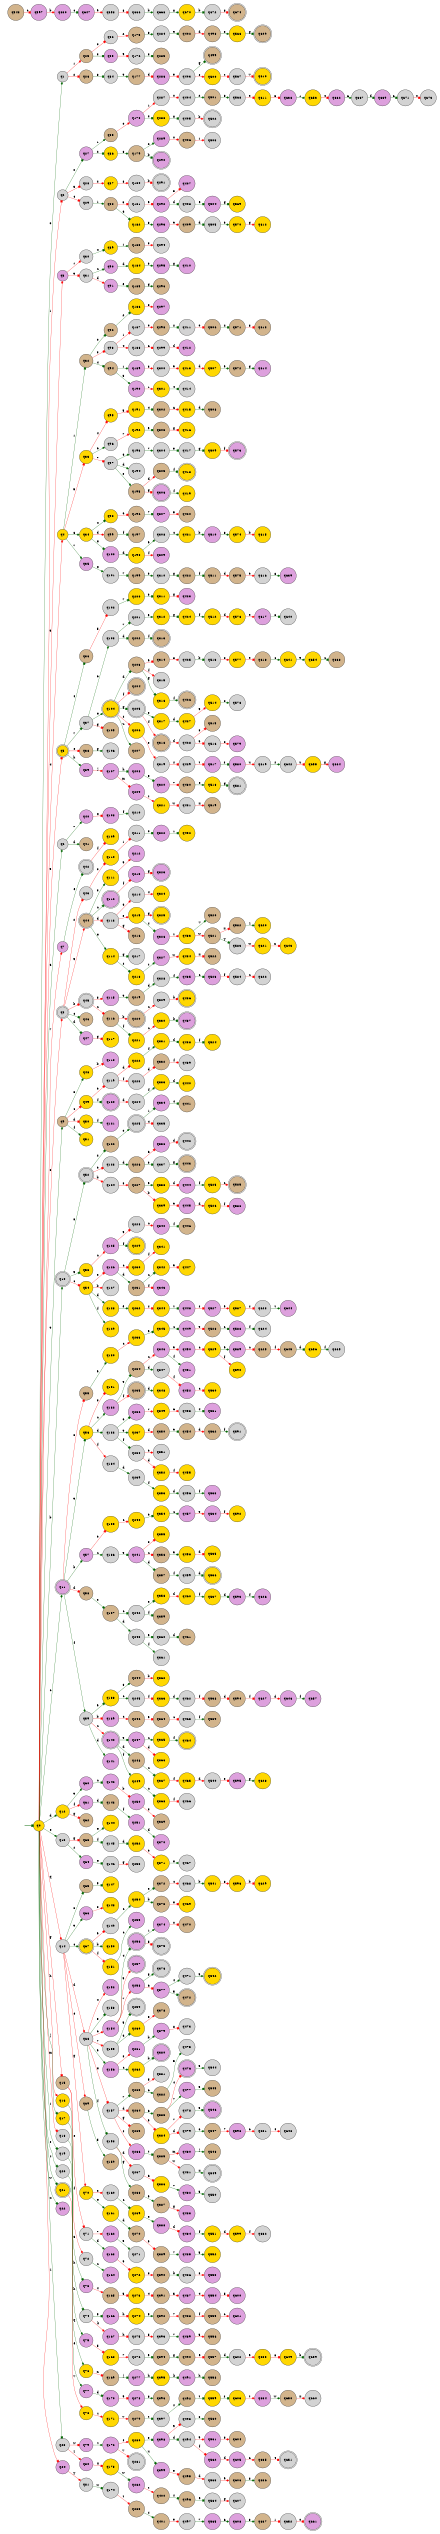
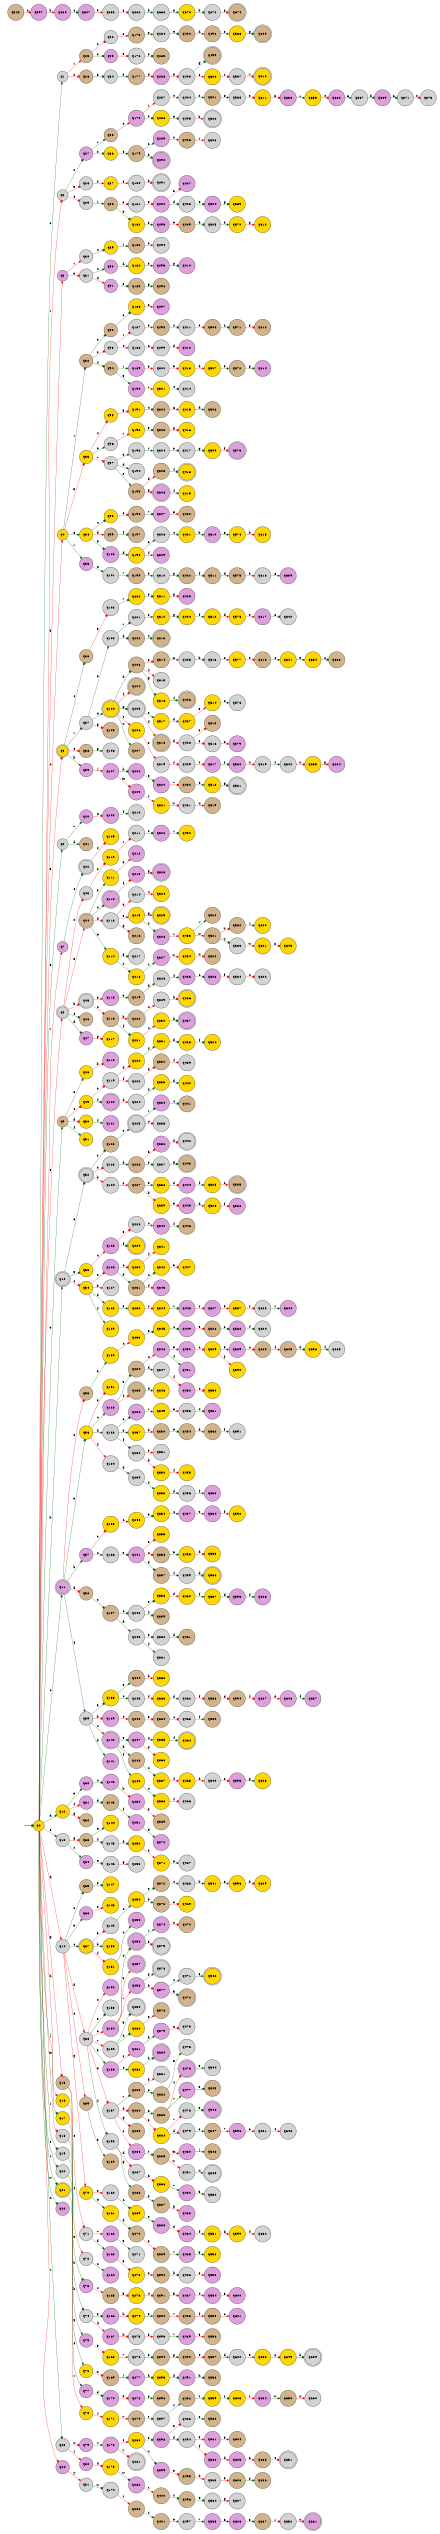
node "q591": shape doublecircle -> circle
